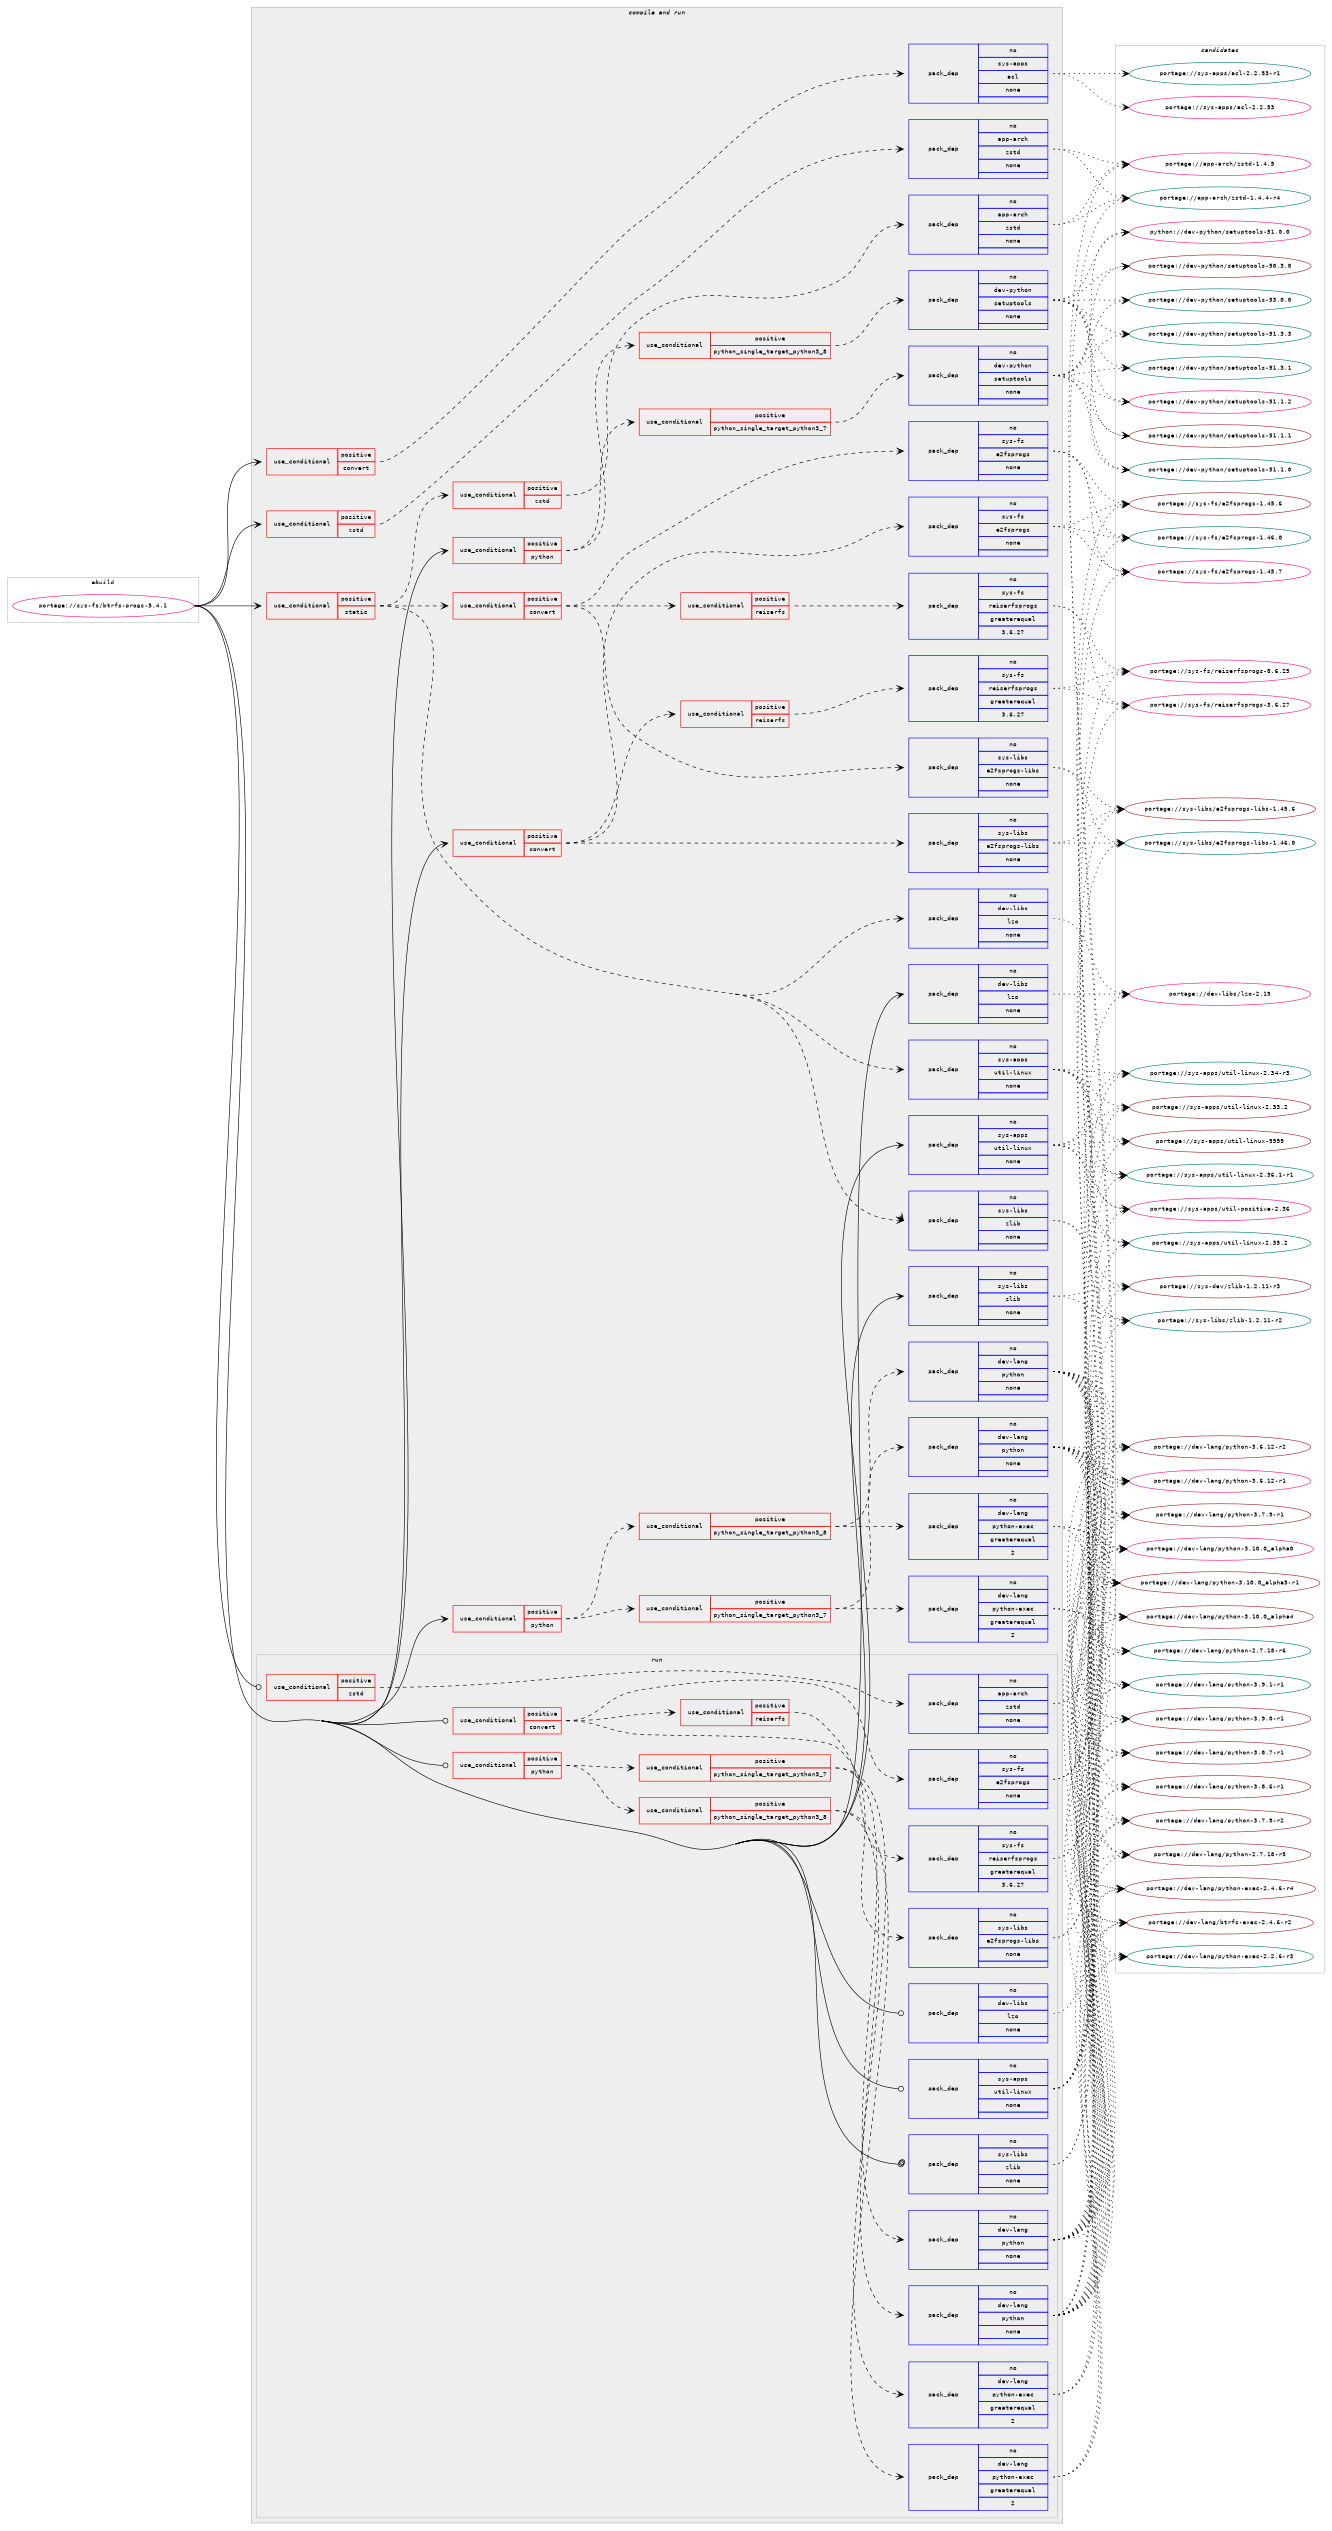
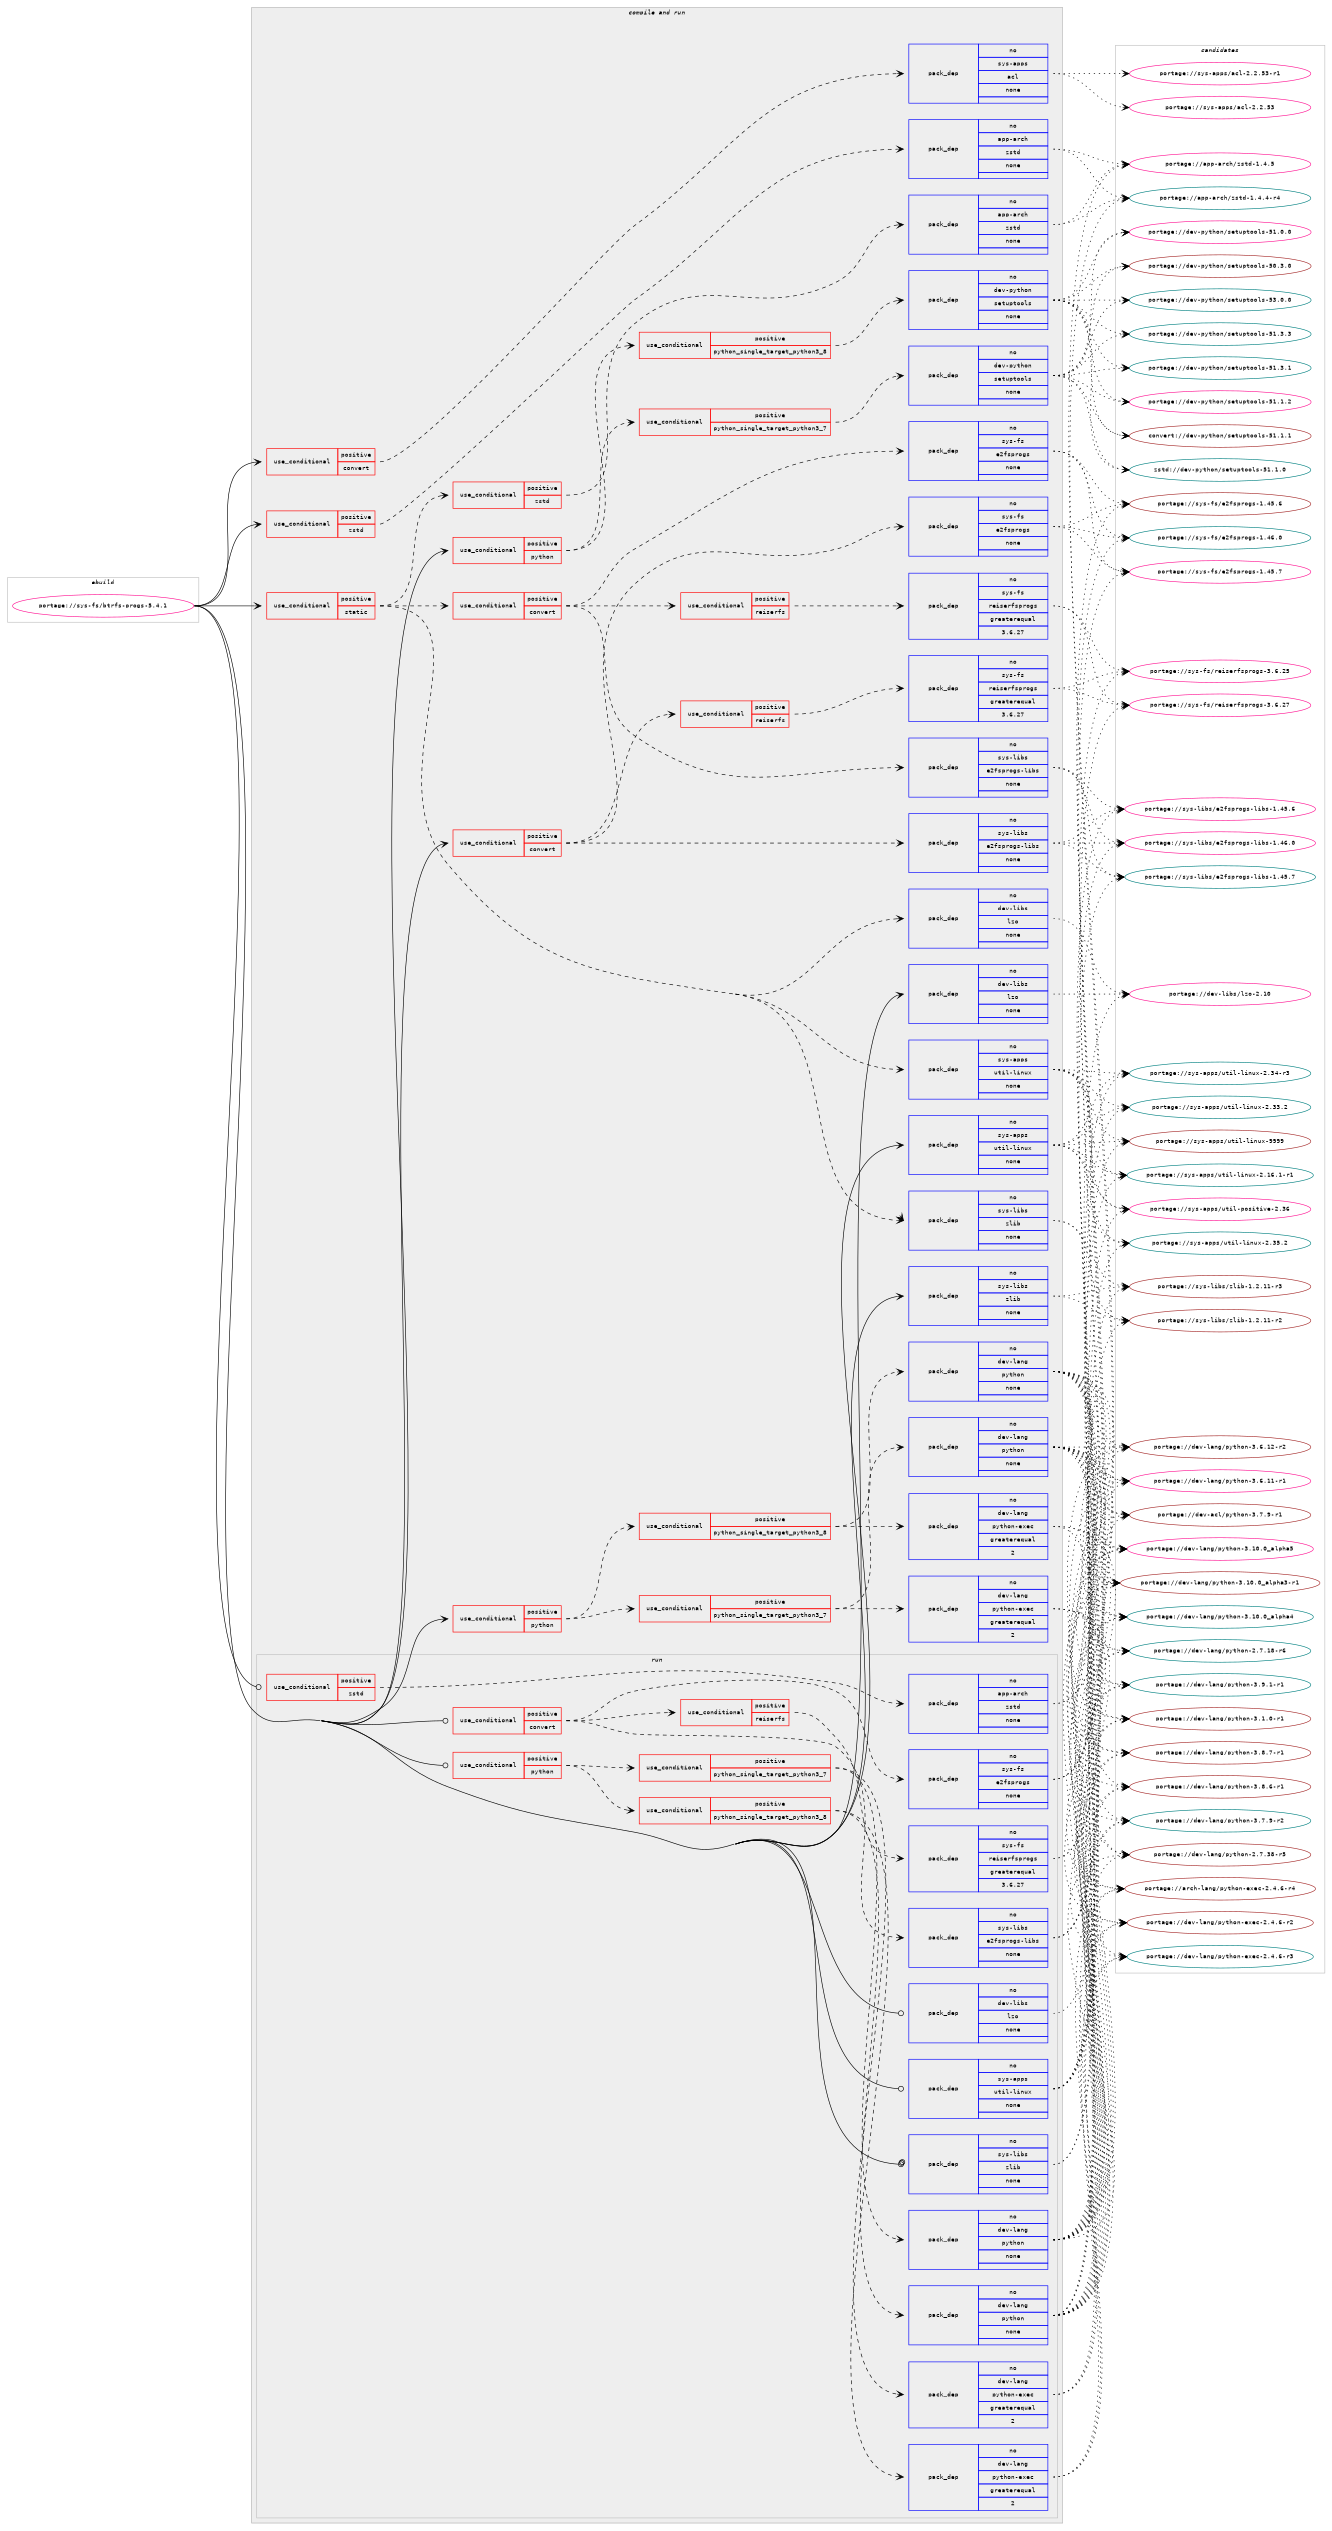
node "portage://sys-apps/acl-2.2.53-r1": color teal -> deeppink
node "python://dev-python/setuptools-51.0.0": label "python://dev-python/setuptools-51.0.0" -> "portage://dev-python/setuptools-51.0.0"
node "portage://dev-python/setuptools-51.1.1": label "portage://dev-python/setuptools-51.1.1" -> "convert://dev-python/setuptools-51.1.1"
node "portage://dev-python/setuptools-51.1.0": label "portage://dev-python/setuptools-51.1.0" -> "zstd://dev-python/setuptools-51.1.0"
node "portage://sys-fs/reiserfsprogs-8.6.25": label "portage://sys-fs/reiserfsprogs-8.6.25" -> "portage://sys-fs/reiserfsprogs-3.6.25"
node "portage://sys-libs/e2fsprogs-libs-1.45.6": color brown -> deeppink
node "portage://sys-libs/e2fsprogs-libs-1.46.0": color teal -> deeppink
node "portage://sys-libs/e2fsprogs-libs-1.45.7": added
node "portage://dev-libs/lzo-2.19": label "portage://dev-libs/lzo-2.19" -> "portage://dev-libs/lzo-2.10"
node "portage://sys-apps/util-linux-2.33.2": color brown -> teal
node "portage://sys-apps/util-linux-2.36.1-r1": label "portage://sys-apps/util-linux-2.36.1-r1" -> "portage://sys-apps/util-linux-2.16.1-r1"
node "portage://sys-dev/zlib-1.2.11-r3": label "portage://sys-dev/zlib-1.2.11-r3" -> "portage://sys-libs/zlib-1.2.11-r3"
node "portage://sys-libs/zlib-1.2.11-r2": color teal -> brown
node "portage://dev-lang/python-3.6.12-r1": label "portage://dev-lang/python-3.6.12-r1" -> "portage://dev-lang/python-3.6.11-r1"
node "portage://dev-lang/python-3.7.9-r1": label "portage://dev-lang/python-3.7.9-r1" -> "portage://dev-acl/python-3.7.9-r1"
node "portage://dev-lang/python-3.10.0_alpha0": label "portage://dev-lang/python-3.10.0_alpha0" -> "portage://dev-lang/python-3.10.0_alpha5"
node "portage://dev-lang/python-3.10.0_alpha4": color brown -> teal
node "portage://dev-lang/python-3.9.0-r1": label "portage://dev-lang/python-3.9.0-r1" -> "portage://dev-lang/python-3.1.0-r1"
node "portage://dev-lang/python-3.7.9-r2": color brown -> teal
node "portage://dev-lang/python-2.7.18-r5": label "portage://dev-lang/python-2.7.18-r5" -> "portage://dev-lang/python-2.7.38-r5"
node "portage://dev-lang/python-exec-2.4.6-r4": label "portage://dev-lang/python-exec-2.4.6-r4" -> "portage://arch-lang/python-exec-2.4.6-r4"
node "portage://dev-lang/btrfs-exec-2.4.6-r2": label "portage://dev-lang/btrfs-exec-2.4.6-r2" -> "portage://dev-lang/python-exec-2.4.6-r2"
node "portage://dev-lang/python-exec-2.2.6-r3": label "portage://dev-lang/python-exec-2.2.6-r3" -> "portage://dev-lang/python-exec-2.4.6-r3"
